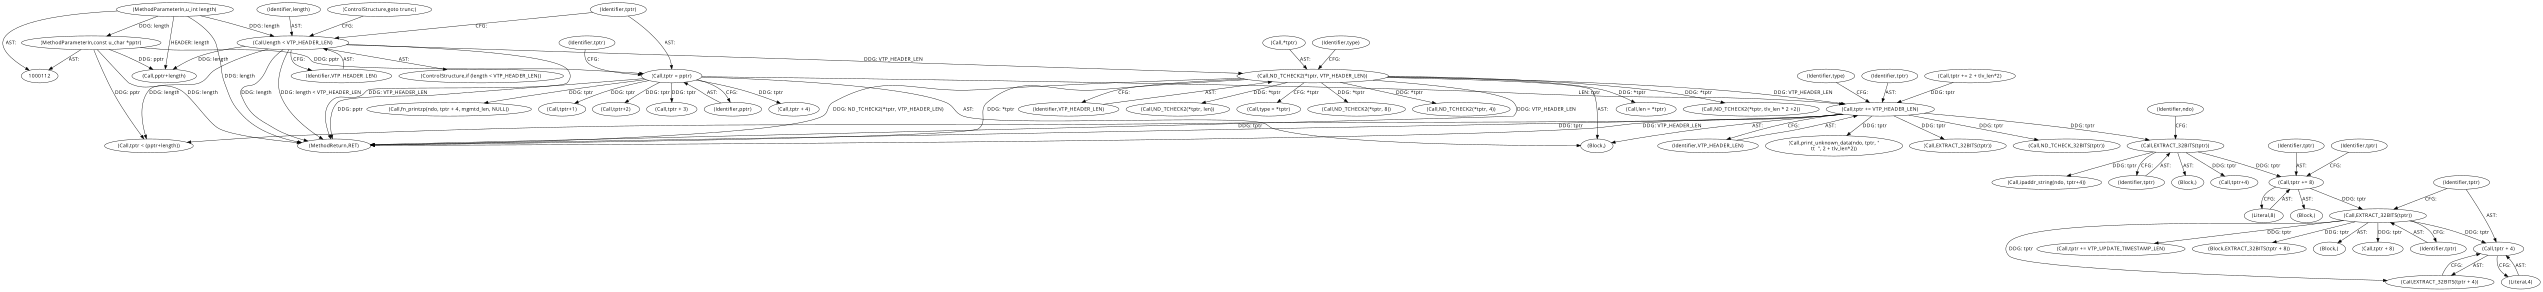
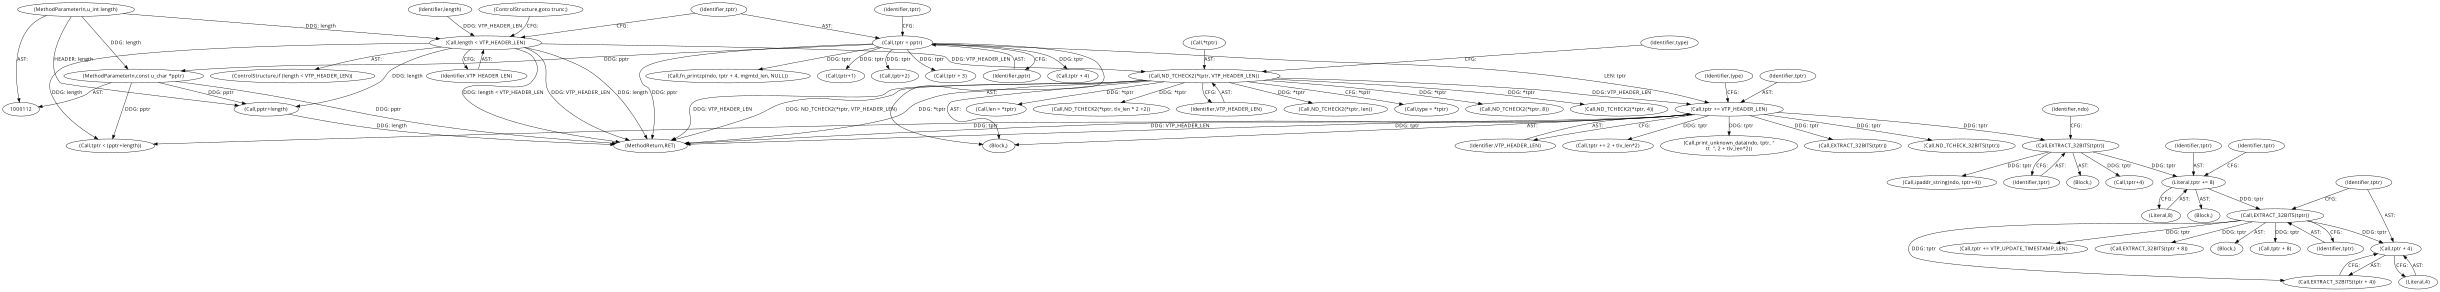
edge "(Identifier,length)" -> "(Call,length < VTP_HEADER_LEN)": label "AST: " -> "DDG: VTP_HEADER_LEN"
edge "(MethodParameterIn,const u_char *pptr)" -> "(Call,tptr = pptr)": reversed
edge "(MethodParameterIn,u_int length)" -> "(MethodReturn,RET)": now "(Call,pptr+length)" -> "(MethodReturn,RET)"
edge "(Call,tptr += 2 + tlv_len*2)" -> "(Call,tptr += VTP_HEADER_LEN)": reversed
edge "(MethodParameterIn,const u_char *pptr)" -> "(MethodReturn,RET)": label "DDG: length" -> "DDG: pptr"
node "(Call,tptr += 8)": label "(Call,tptr += 8)" -> "(Literal,tptr += 8)"
node "(Block,EXTRACT_32BITS(tptr + 8))": label "(Block,EXTRACT_32BITS(tptr + 8))" -> "(Call,EXTRACT_32BITS(tptr + 8))"
